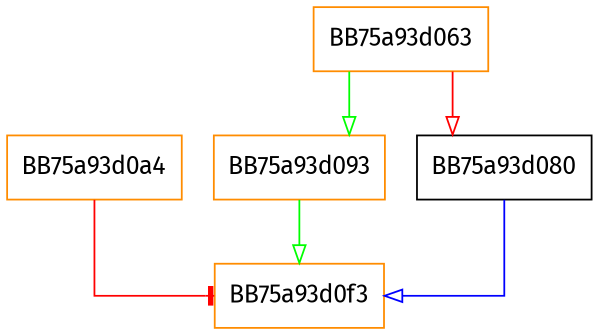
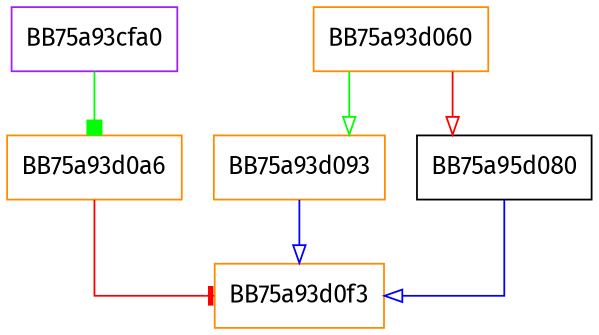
node "BB75a93cfa0": added
node "BB75a93d063": label "BB75a93d063" -> "BB75a93d060"
node "BB75a93d0a4": label "BB75a93d0a4" -> "BB75a93d0a6"
node "BB75a93d080": label "BB75a93d080" -> "BB75a95d080"
edge "BB75a93d093" -> "BB75a93d0f3": color green -> blue
